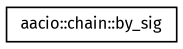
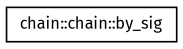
node "aacio::chain::by_sig": label "aacio::chain::by_sig" -> "chain::chain::by_sig"
